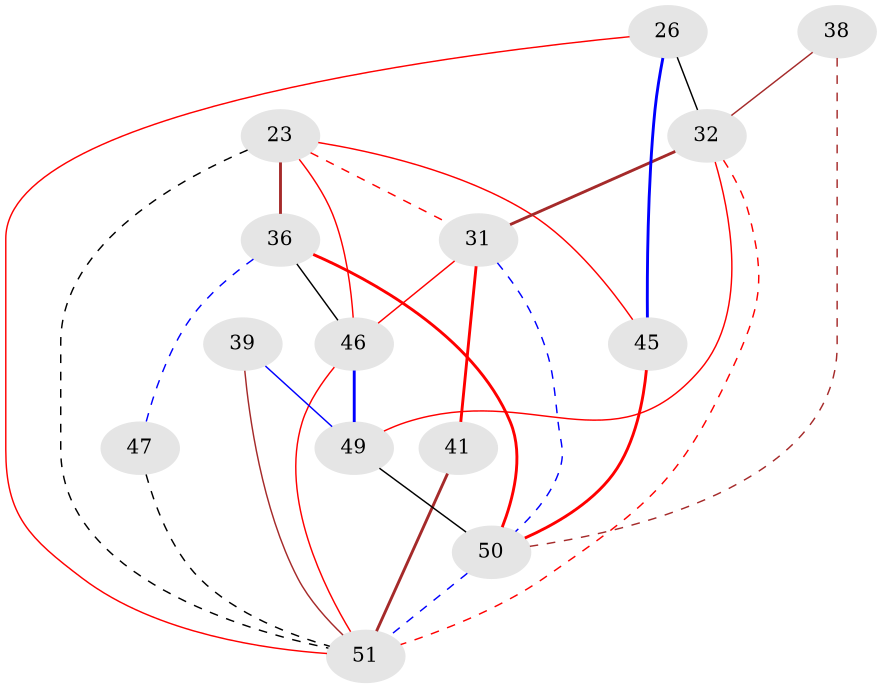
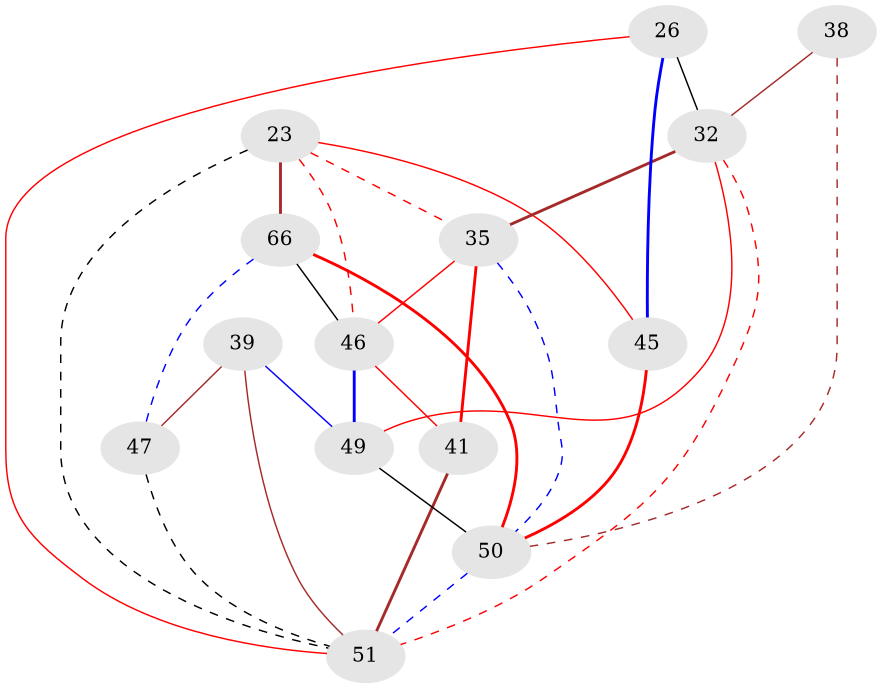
edge "23" -- "46": style solid -> dashed
node "36": label "36" -> "66"
node "31": label "31" -> "35"
edge "39" -- "47": added
edge "46" -- "51": now "46" -- "41"
